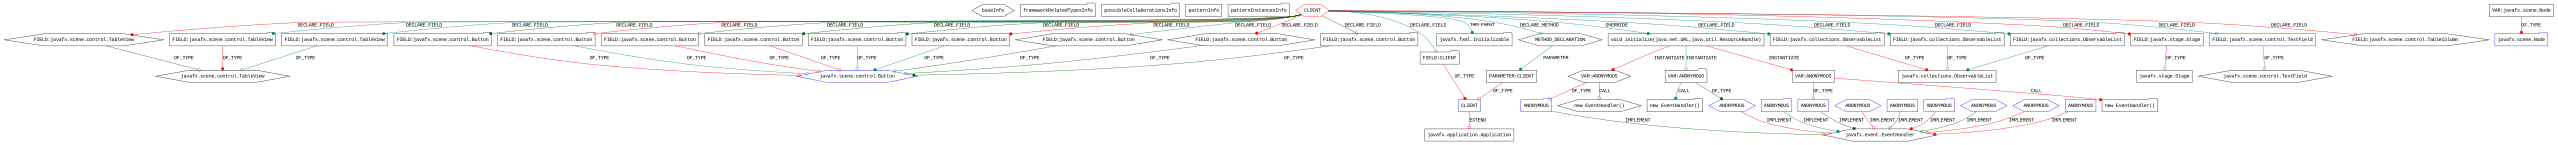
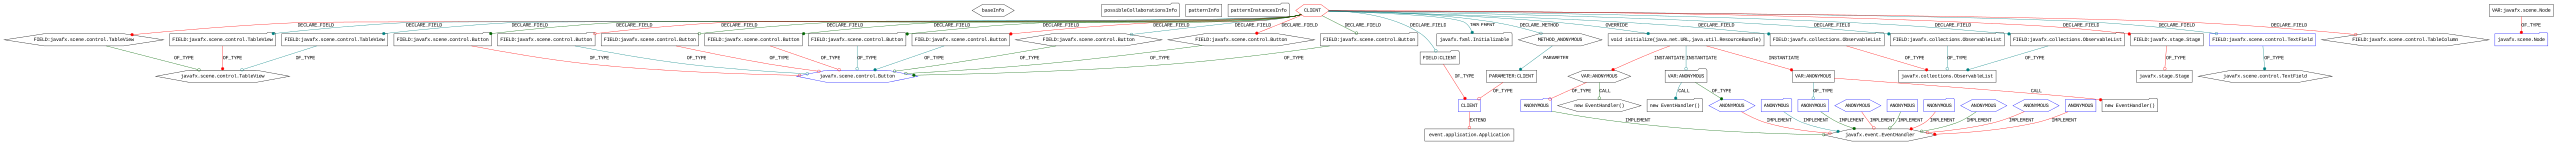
node "frameworkRelatedTypesInfo": removed
node "METHOD_DECLARATION": label "METHOD_DECLARATION" -> "METHOD_ANONYMOUS"
edge "FIELD:javafx.scene.control.TextField" -> "javafx.scene.control.TextField": arrowhead odot -> dot
node "javafx.application.Application": label "javafx.application.Application" -> "event.application.Application"
